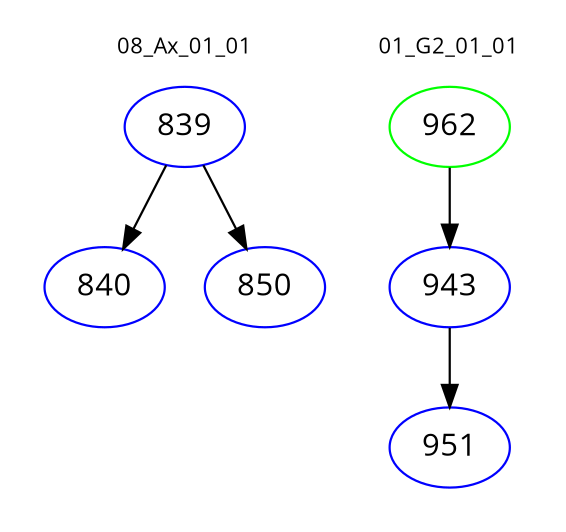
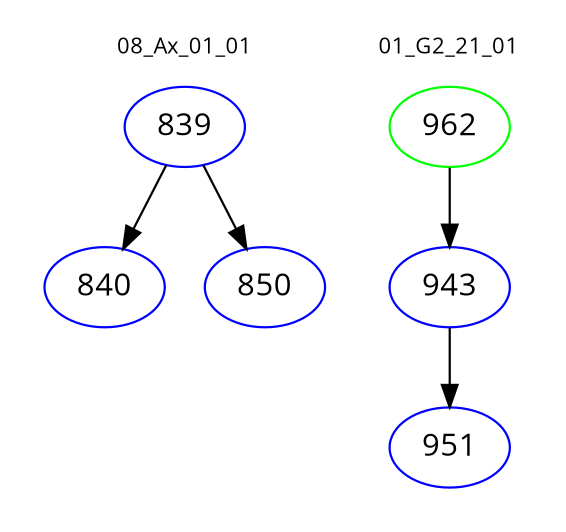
cluster "01_G2_01_01": label "01_G2_01_01" -> "01_G2_21_01"
